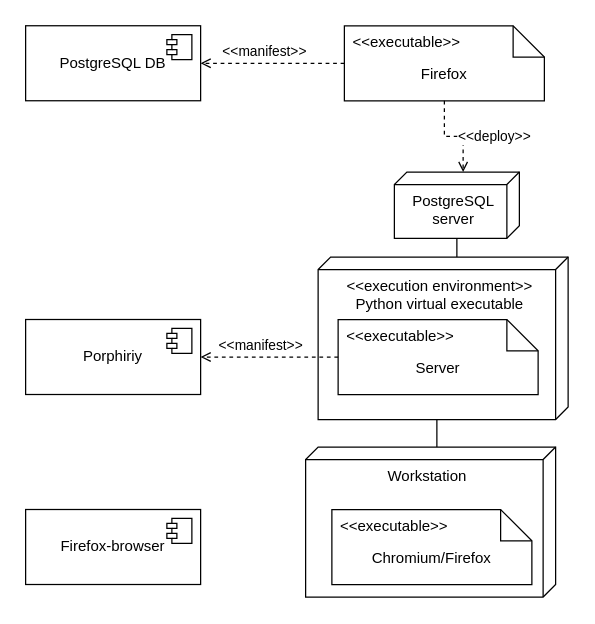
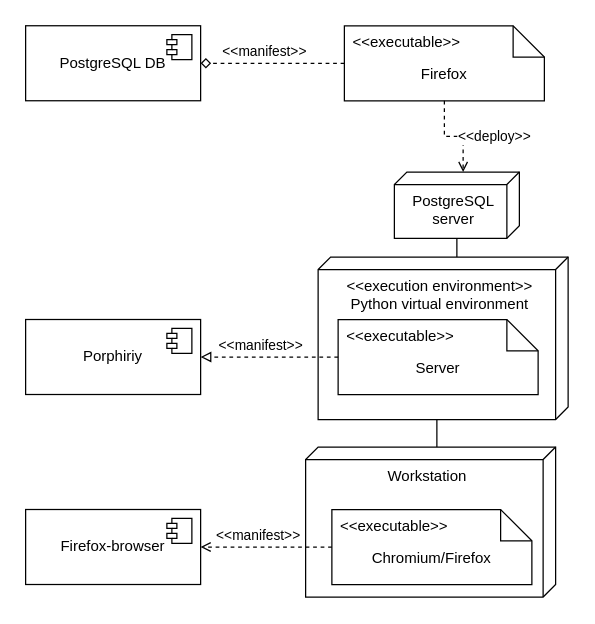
edge "Firefox" -> "PostgreSQL DB": arrowhead open -> diamond
node "<<execution environment>> Python virtual executable": label "<<execution environment>> Python virtual executable" -> "<<execution environment>> Python virtual environment"
edge "Server" -> "Porphiriy": arrowhead open -> block
edge "Chromium/Firefox" -> "Firefox-browser": added, label "<<manifest>>"
